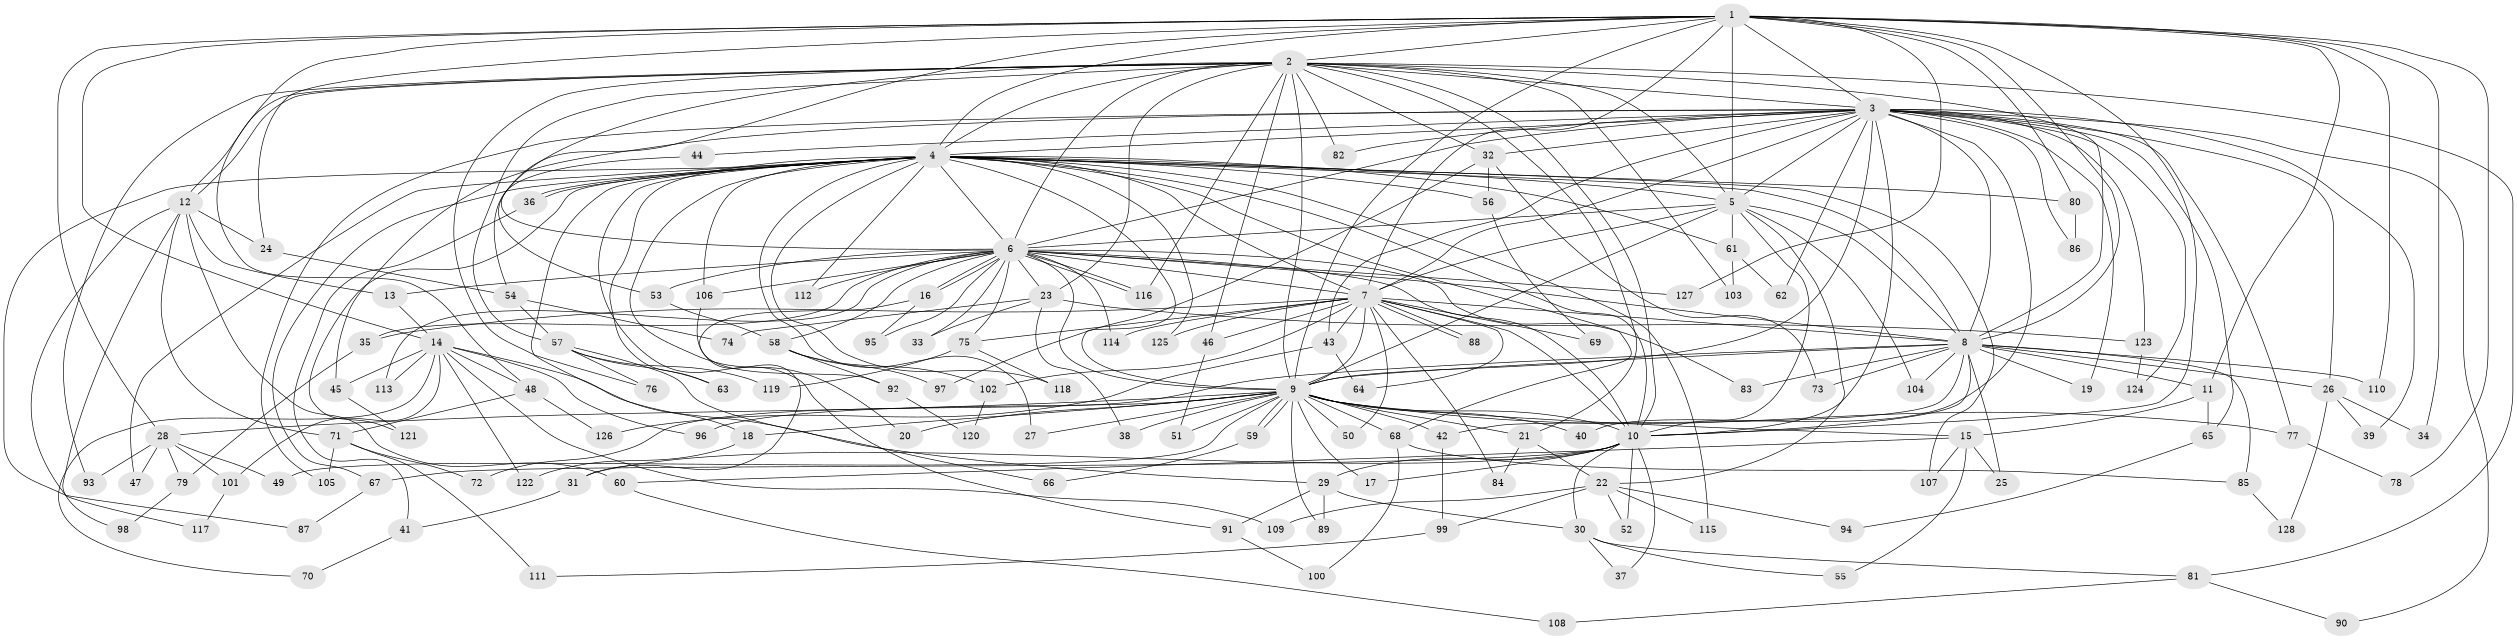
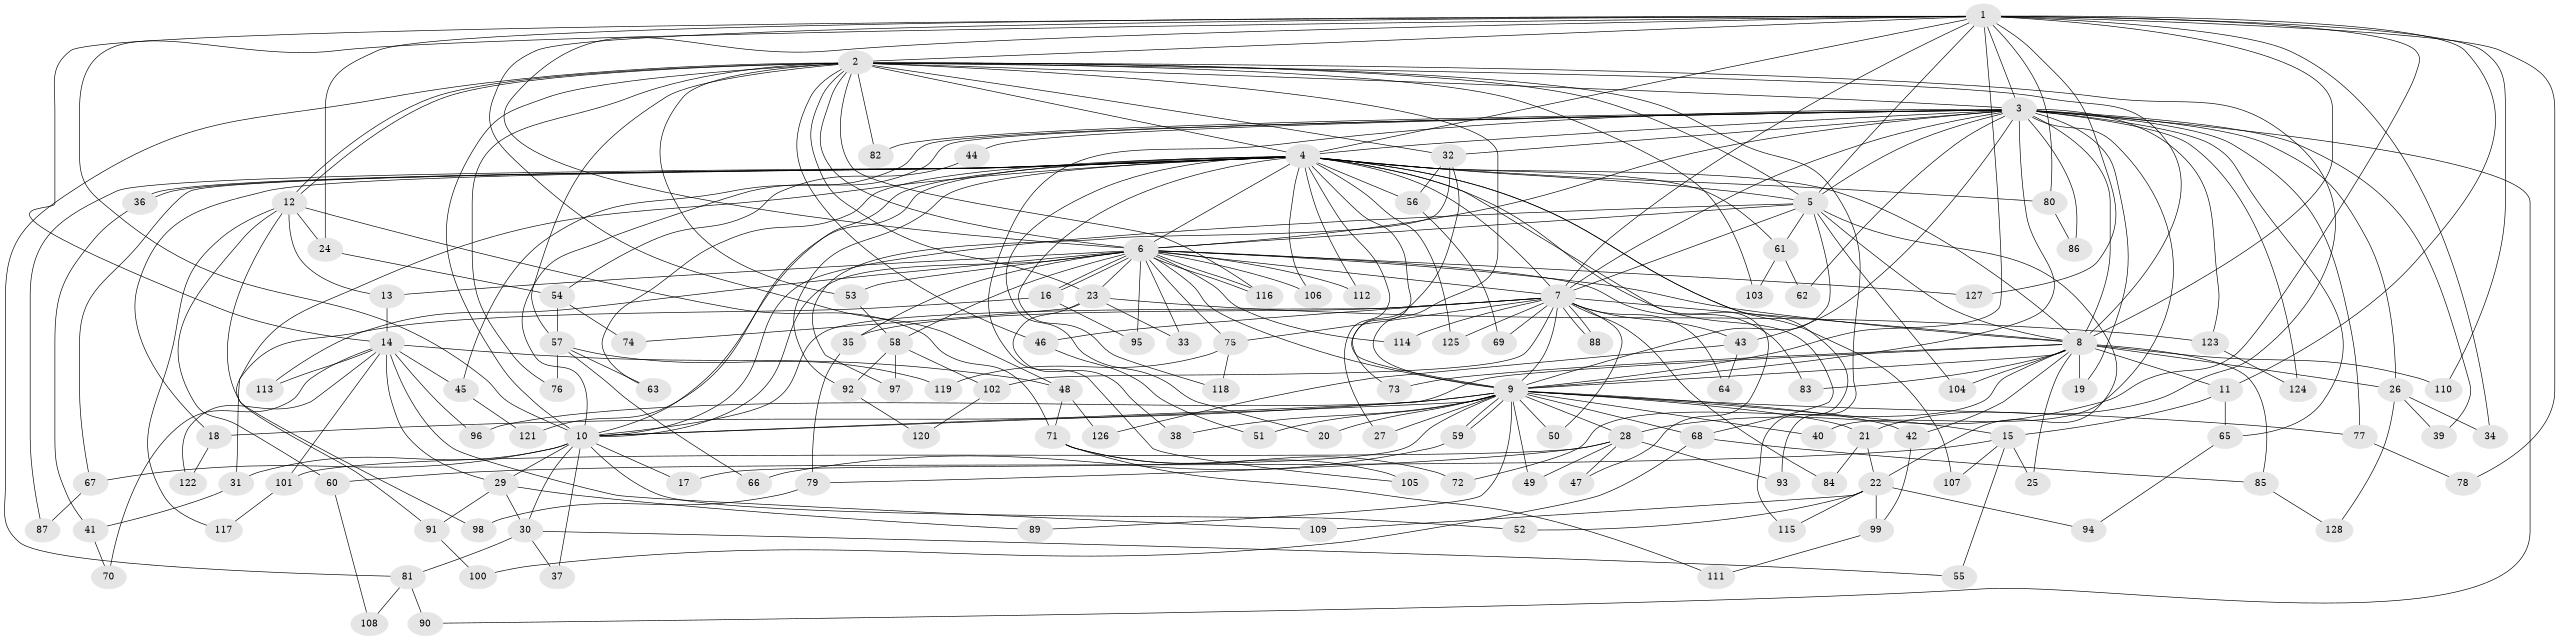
edge "106" -- "92": now "4" -- "92"
